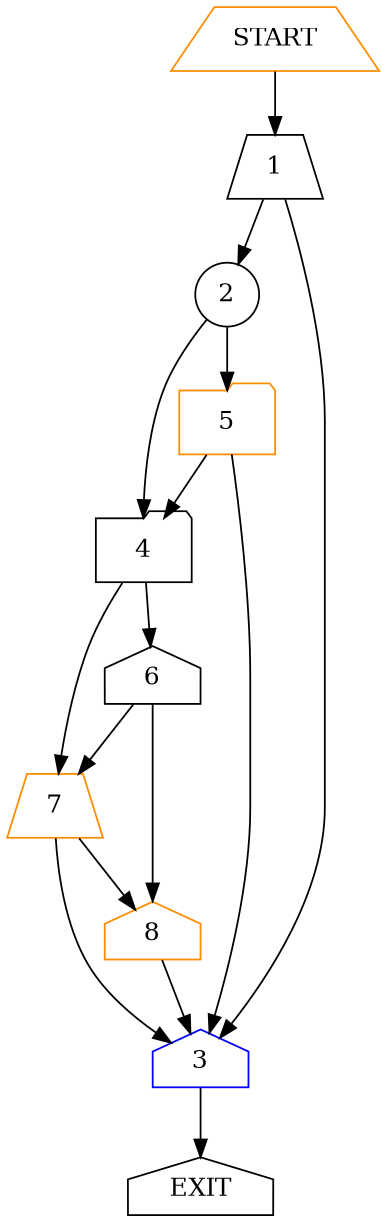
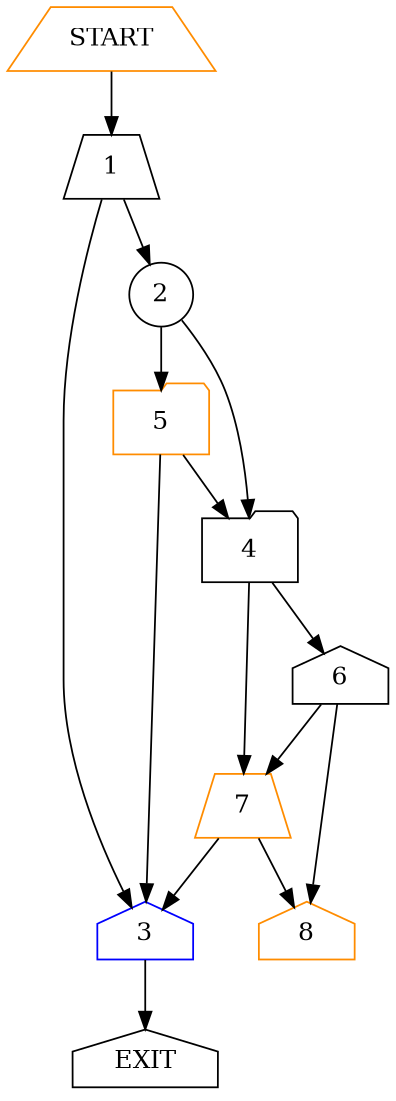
edge "8" -> "3": removed
